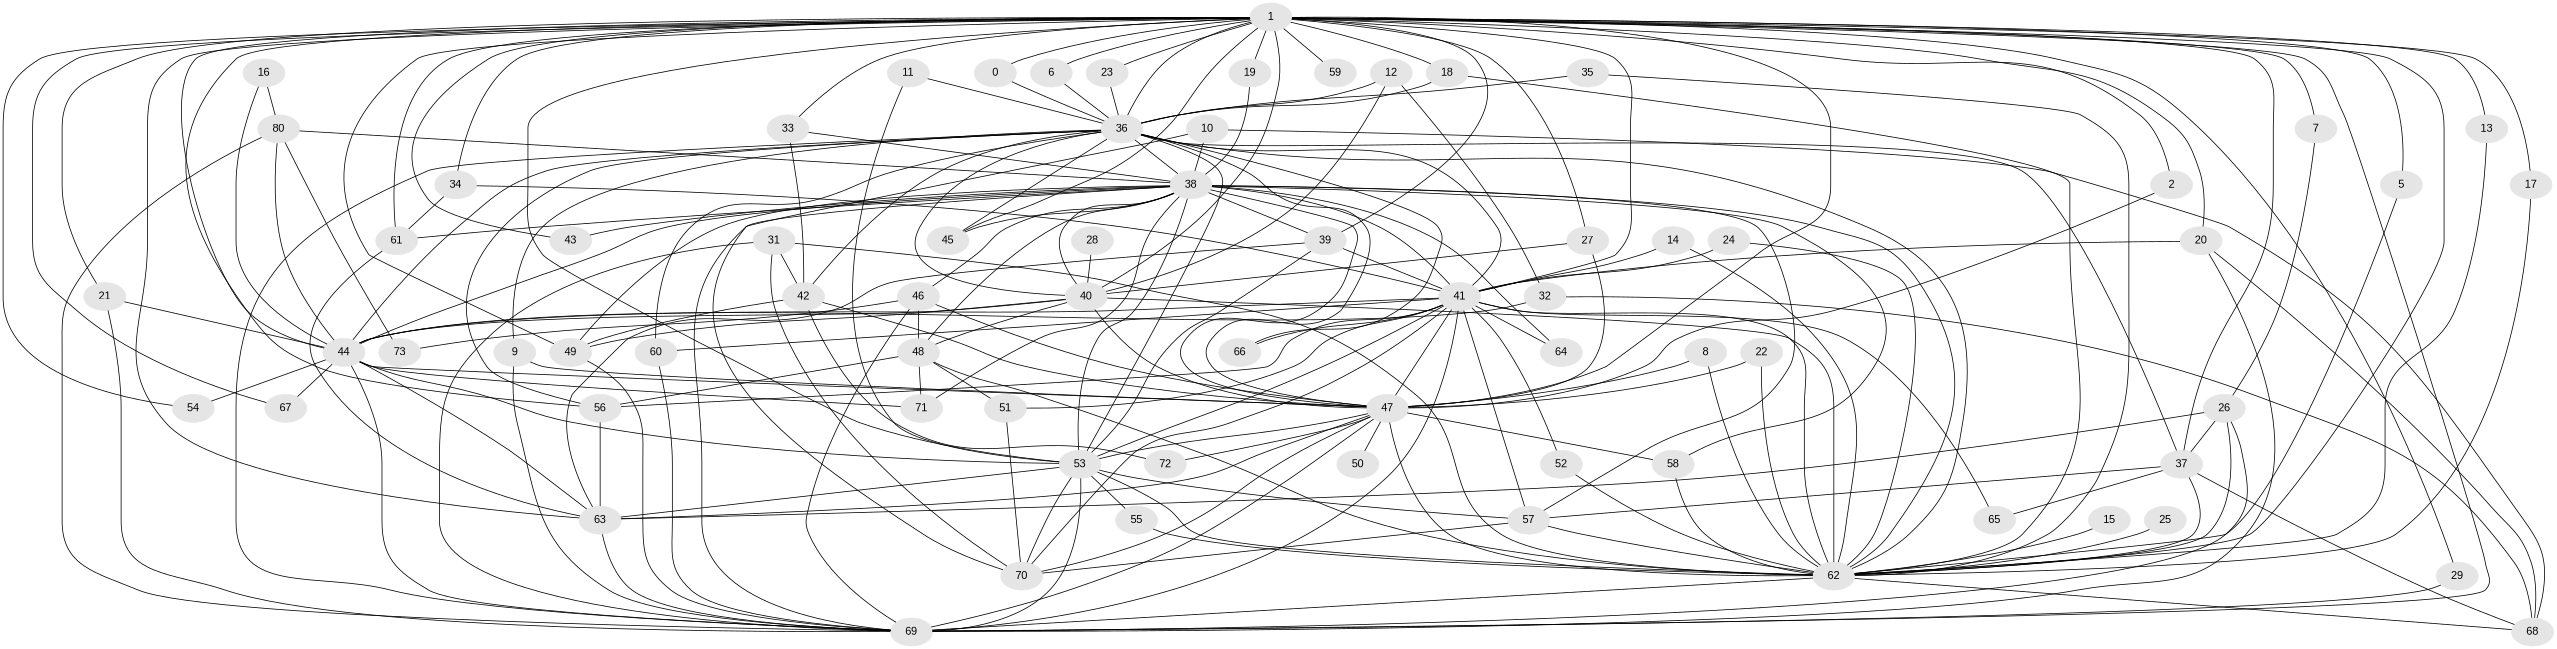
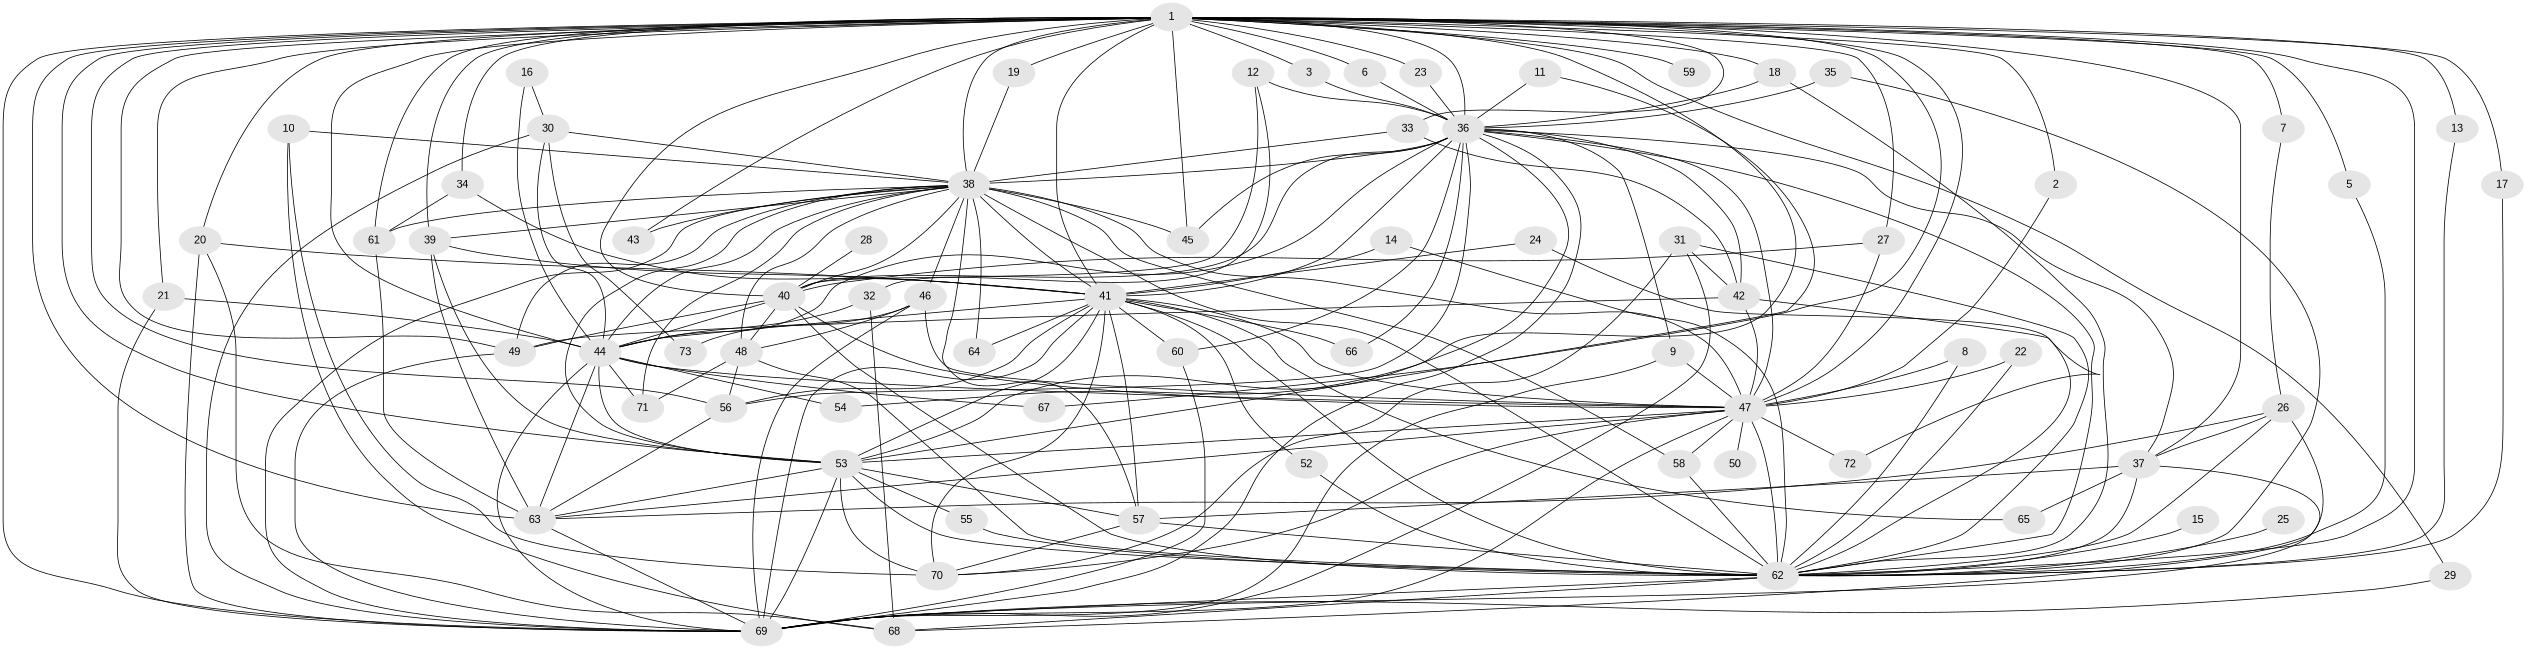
edge "1" -- "38": added
node "0": label "0" -> "3"
node "80": label "80" -> "30"
node "51": removed
